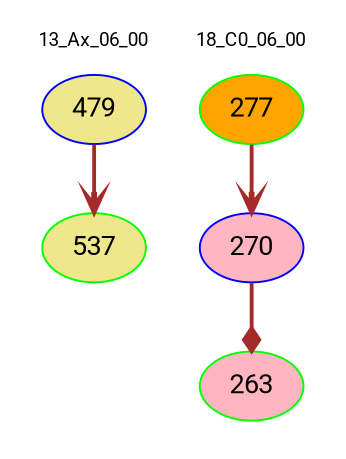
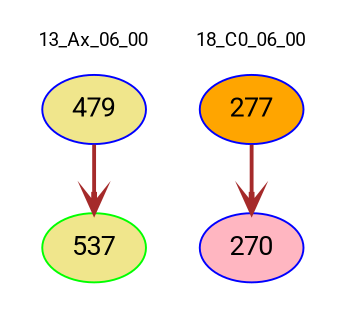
node "277": color green -> blue
node "263": removed
